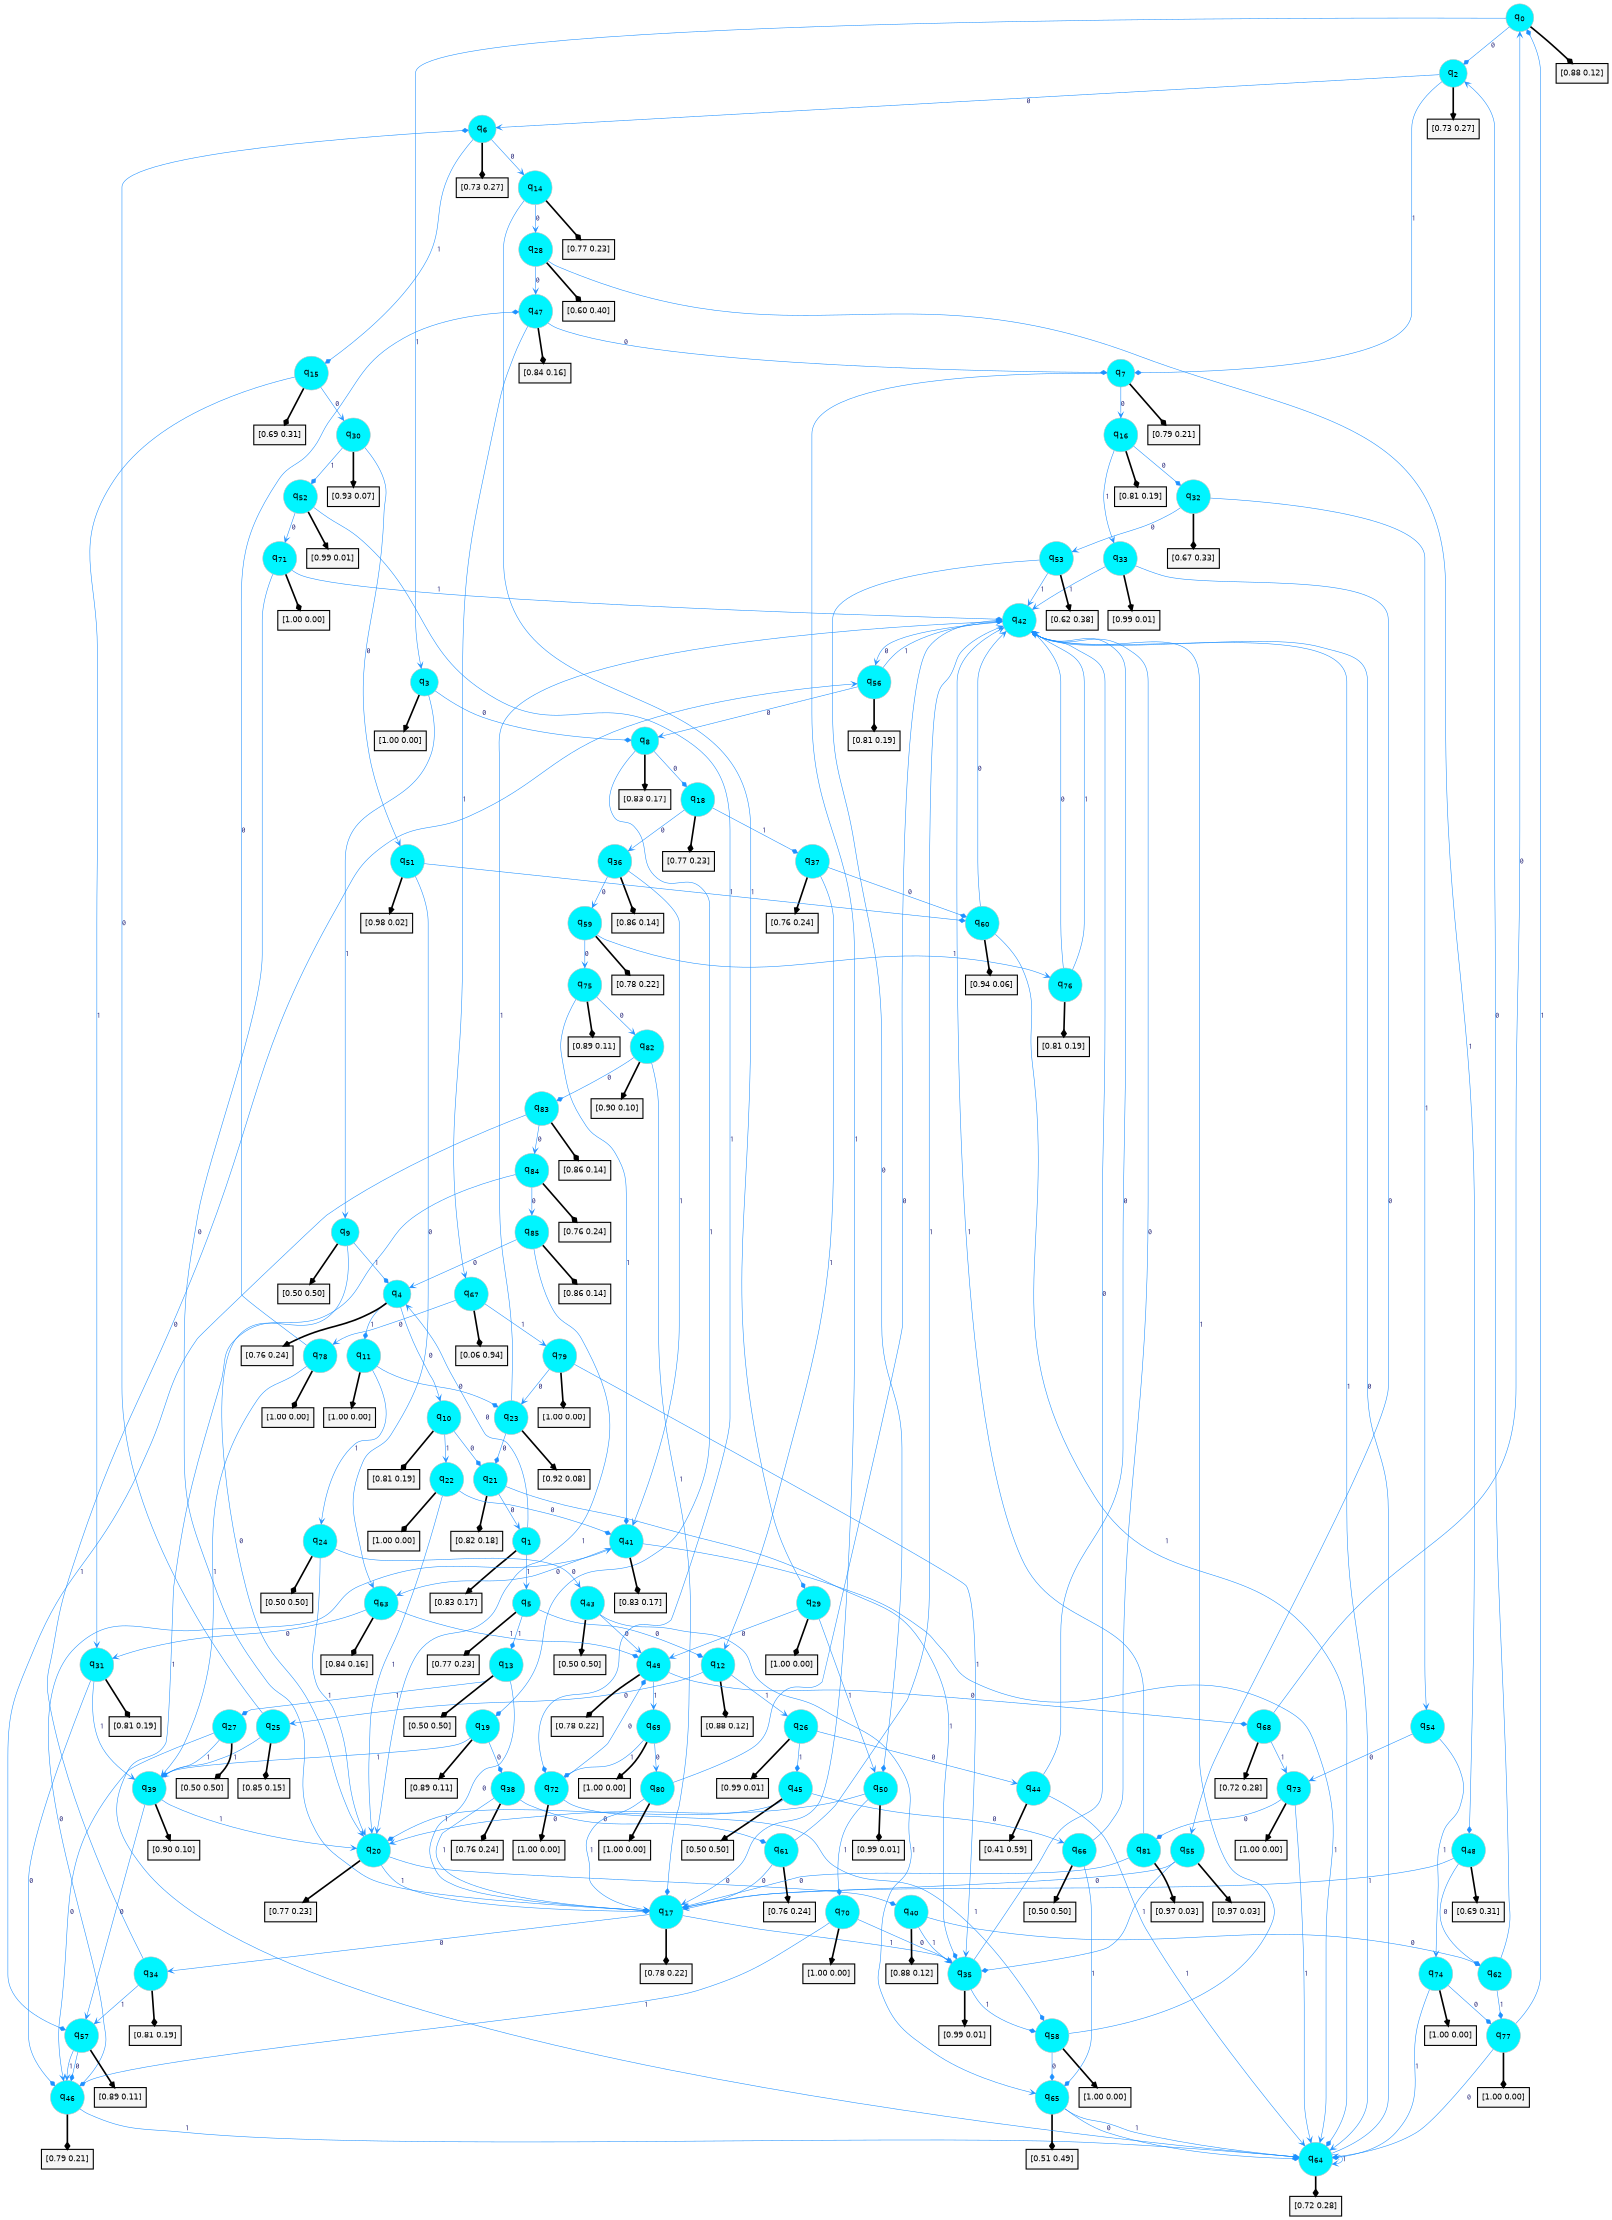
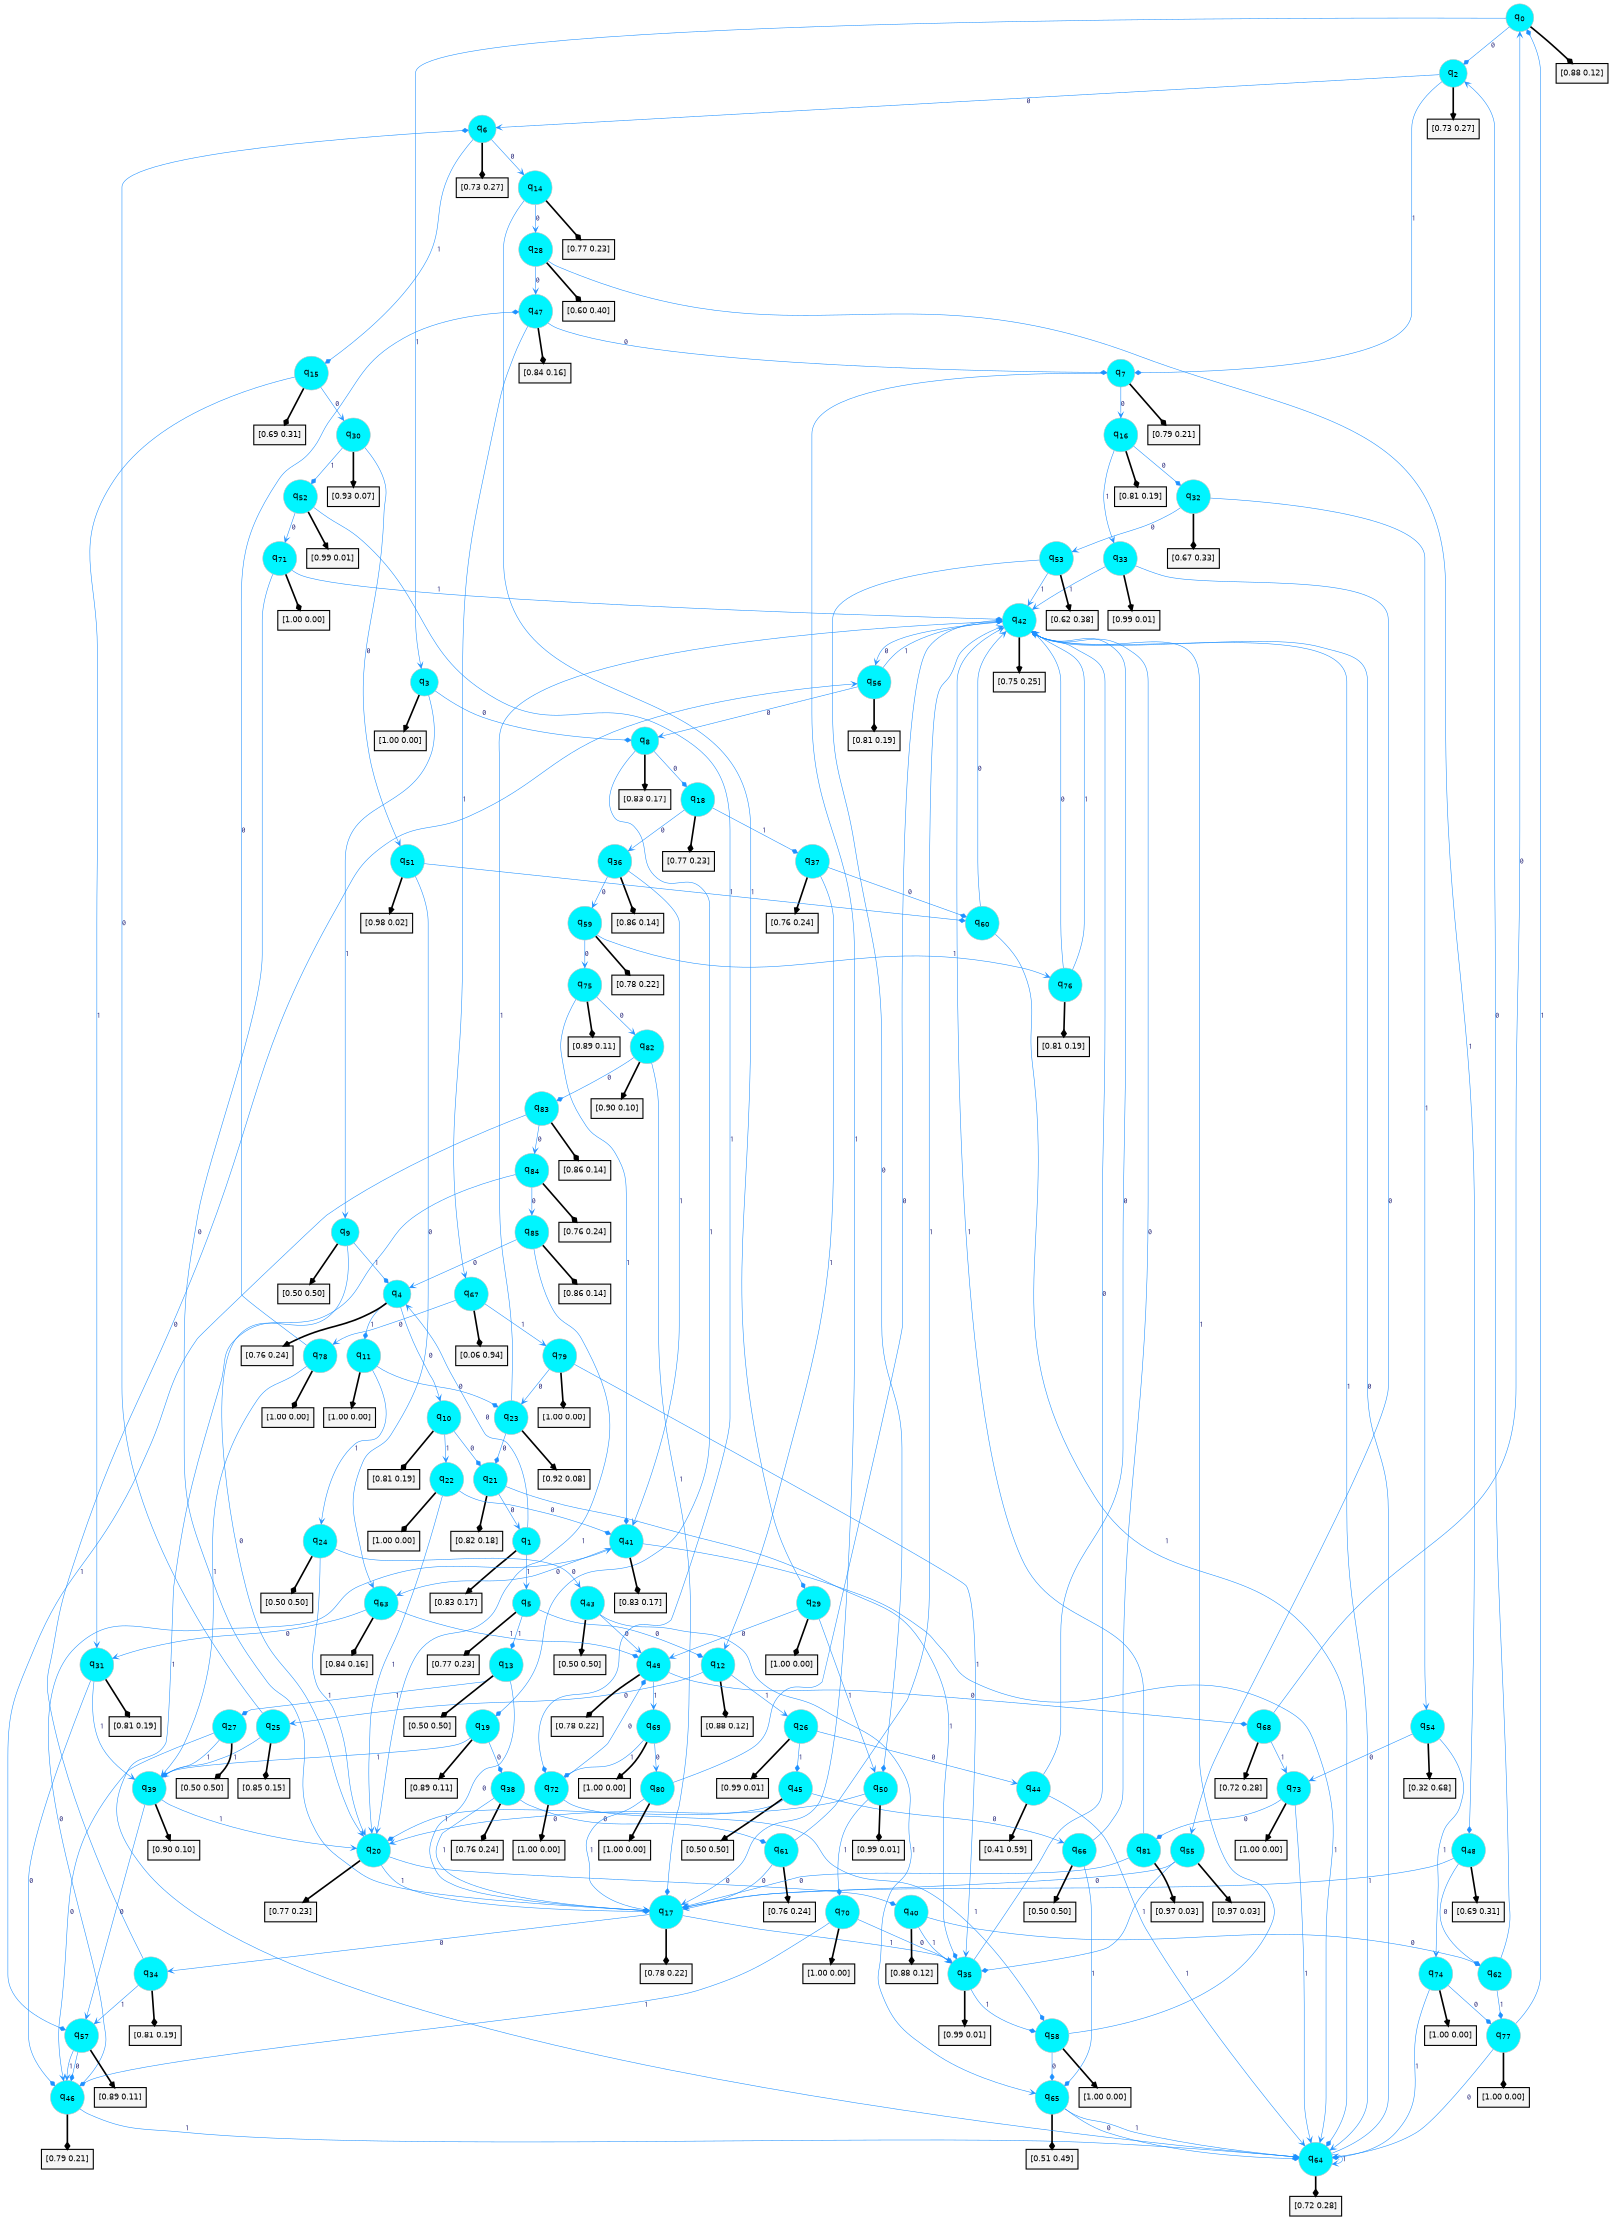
node "[0.75 0.25]": added
node "[0.94 0.06]": removed
node "[0.32 0.68]": added
